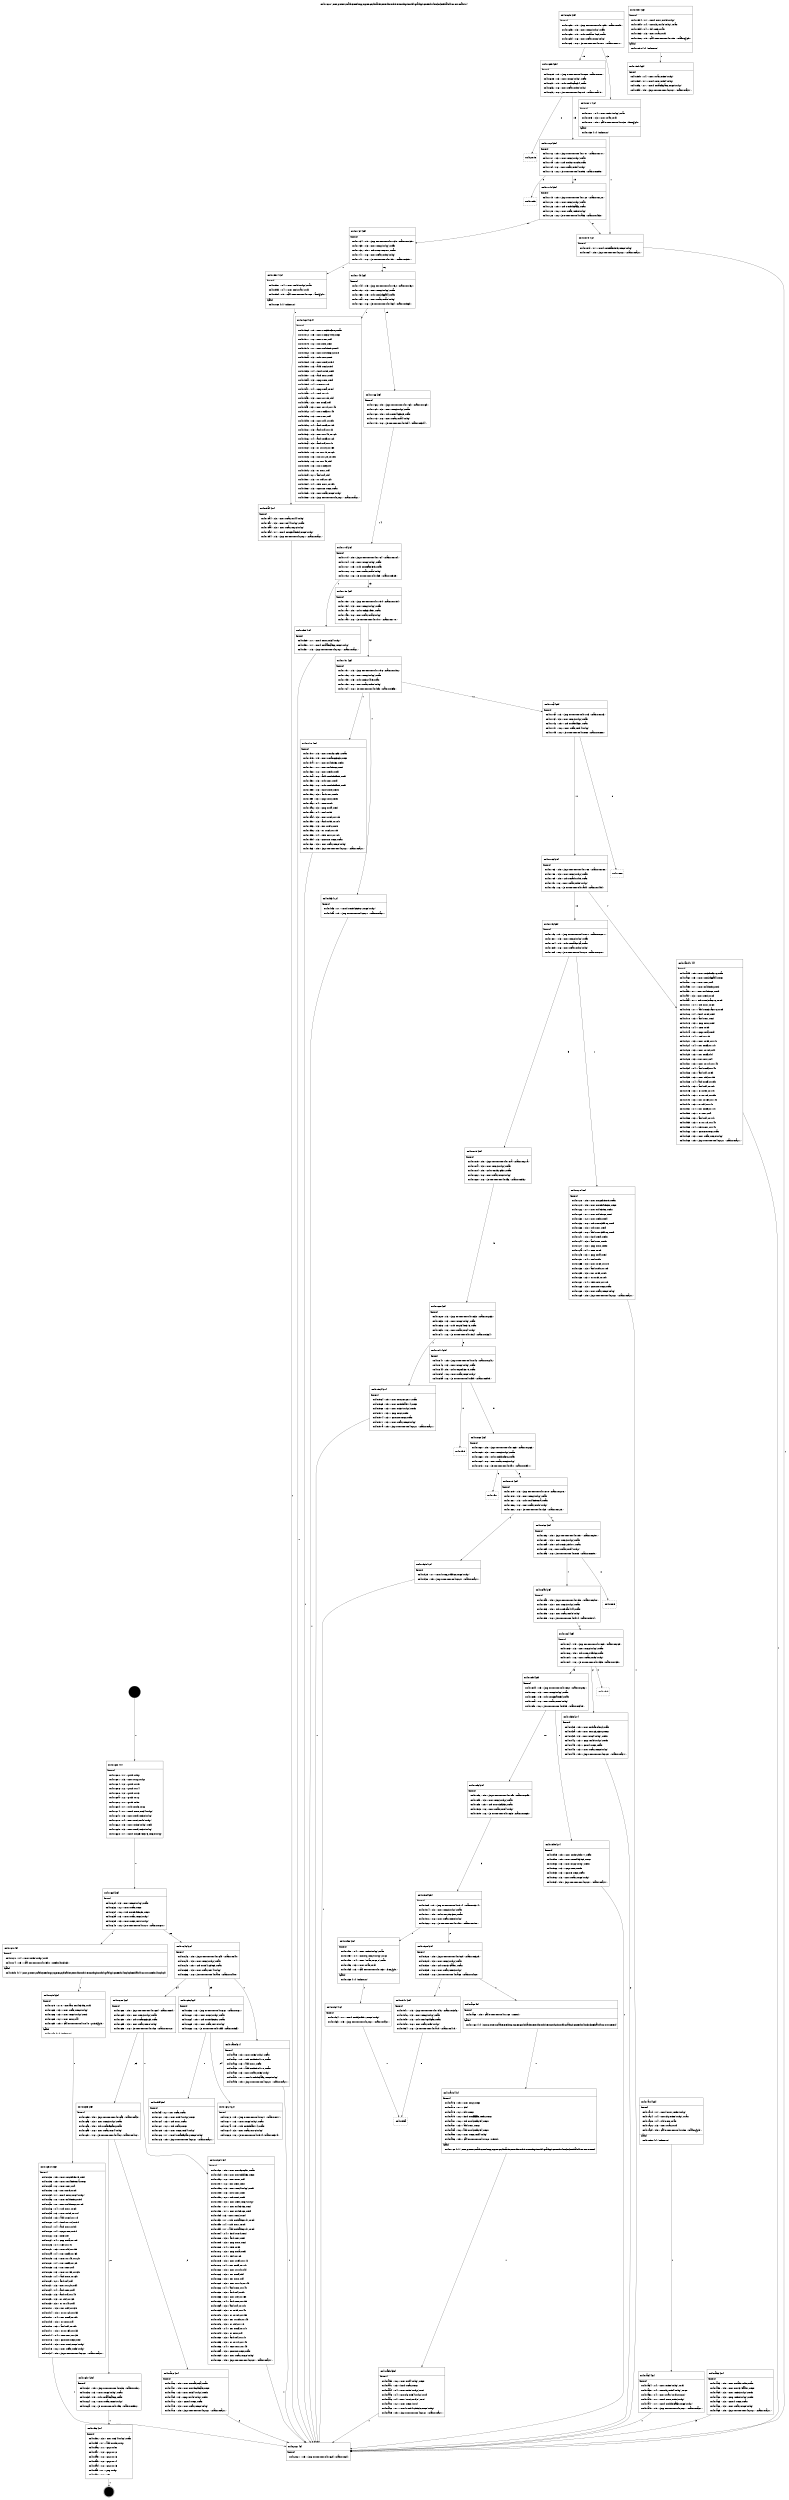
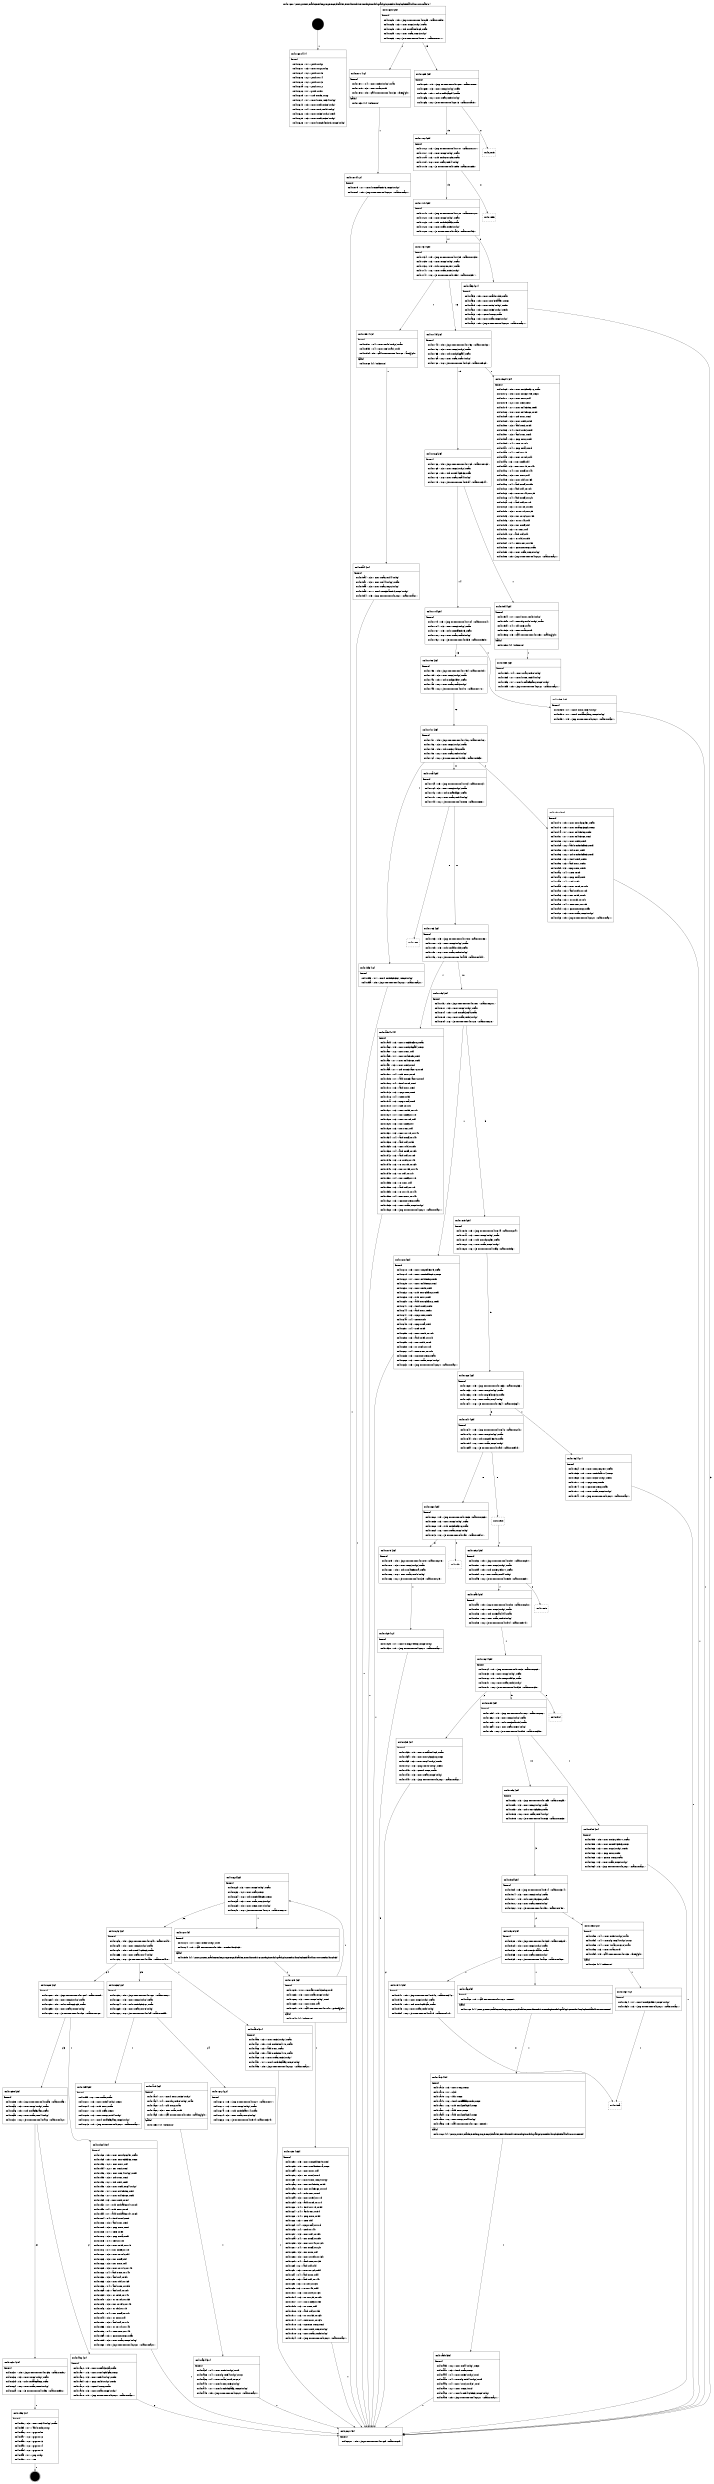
edge "0x4016d0 [25]" -> "0x401e71 [12]": label " 13" -> " 1"
edge "0x40171b [25]" -> "0x401e7d [12]": now "0x40171b [25]" -> "0x401a53 [27]"
edge "0x401766 [25]" -> "0x4019d4 [23]": added, label "1"
edge "0x401879 [25]" -> "0x401892 [25]": now "0x401fbd" -> "0x401892 [25]"
edge "0x401600 [47]" -> "0x40162f [23]": now "0x401c79 [23]" -> "0x40162f [23]"
edge "0x401d29 [12]" -> "0x402021 [5]": label " 1" -> " 5"
